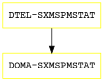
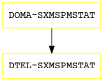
edge "DTEL-SXMSPMSTAT" -> "DOMA-SXMSPMSTAT": reversed
